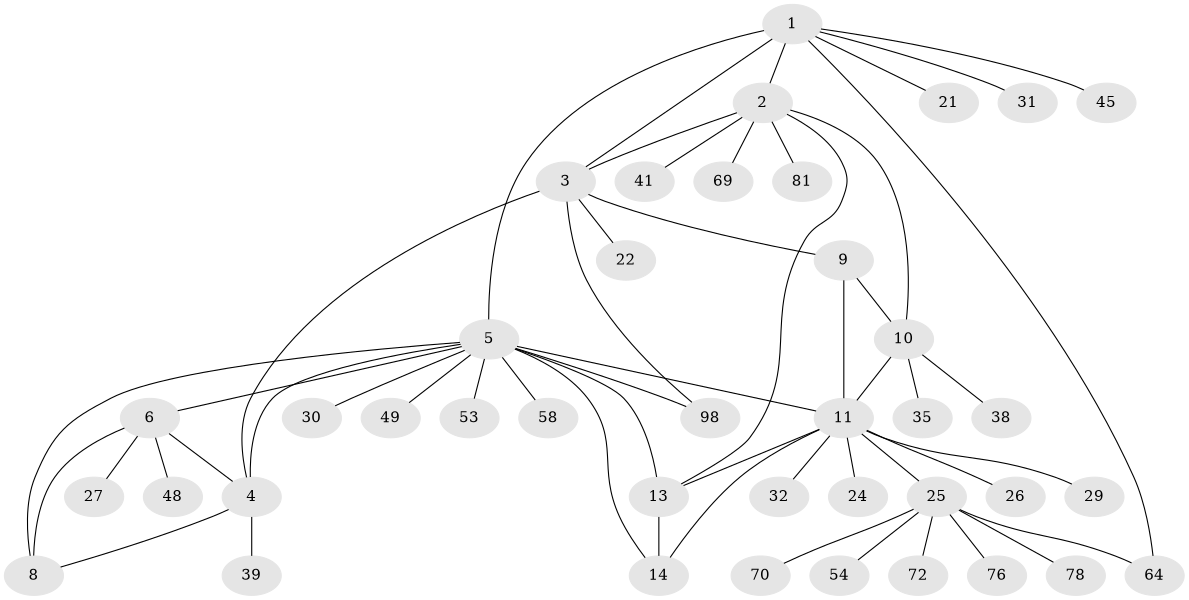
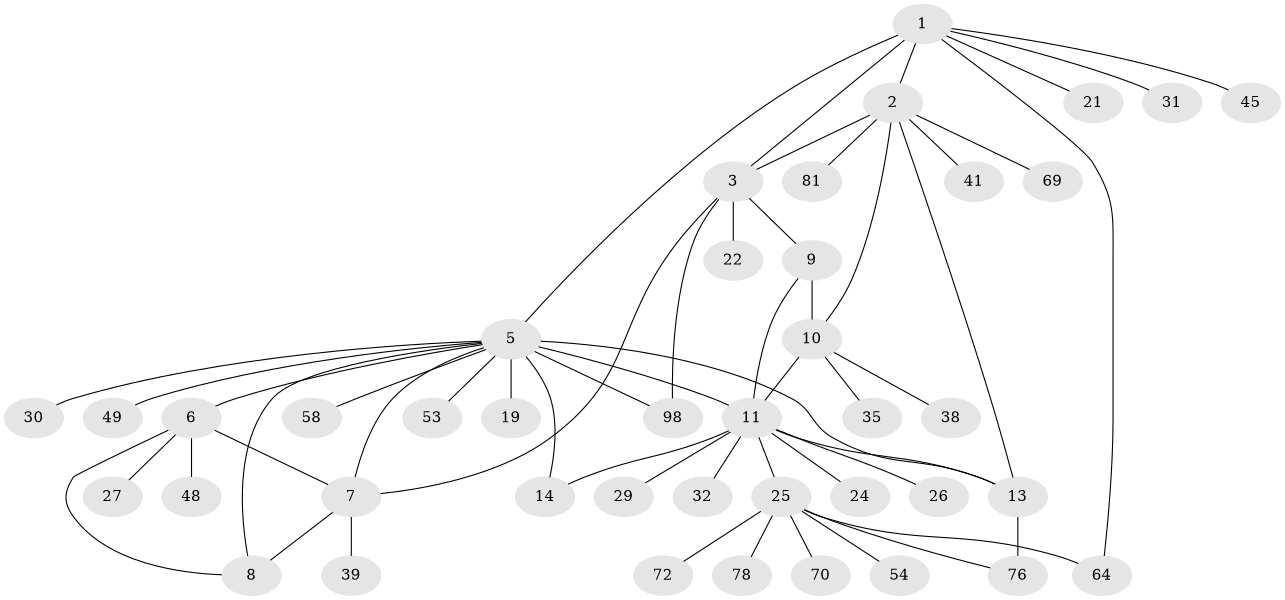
node "19": added
node "4": label "4" -> "7"
edge "13" -- "14": now "13" -- "76"
